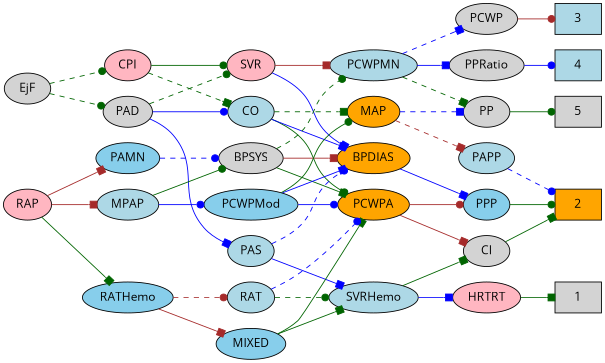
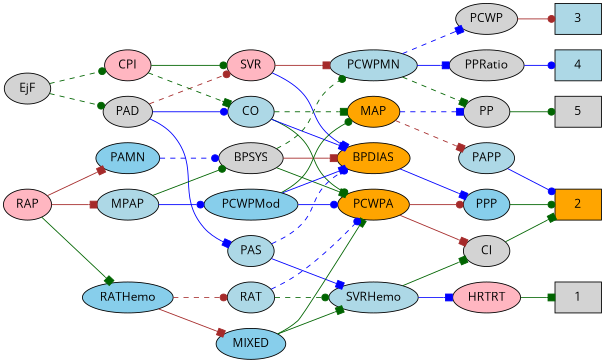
edge "PAD" -> "SVR": color darkgreen -> brown
edge "PAPP" -> "2": style dashed -> solid
